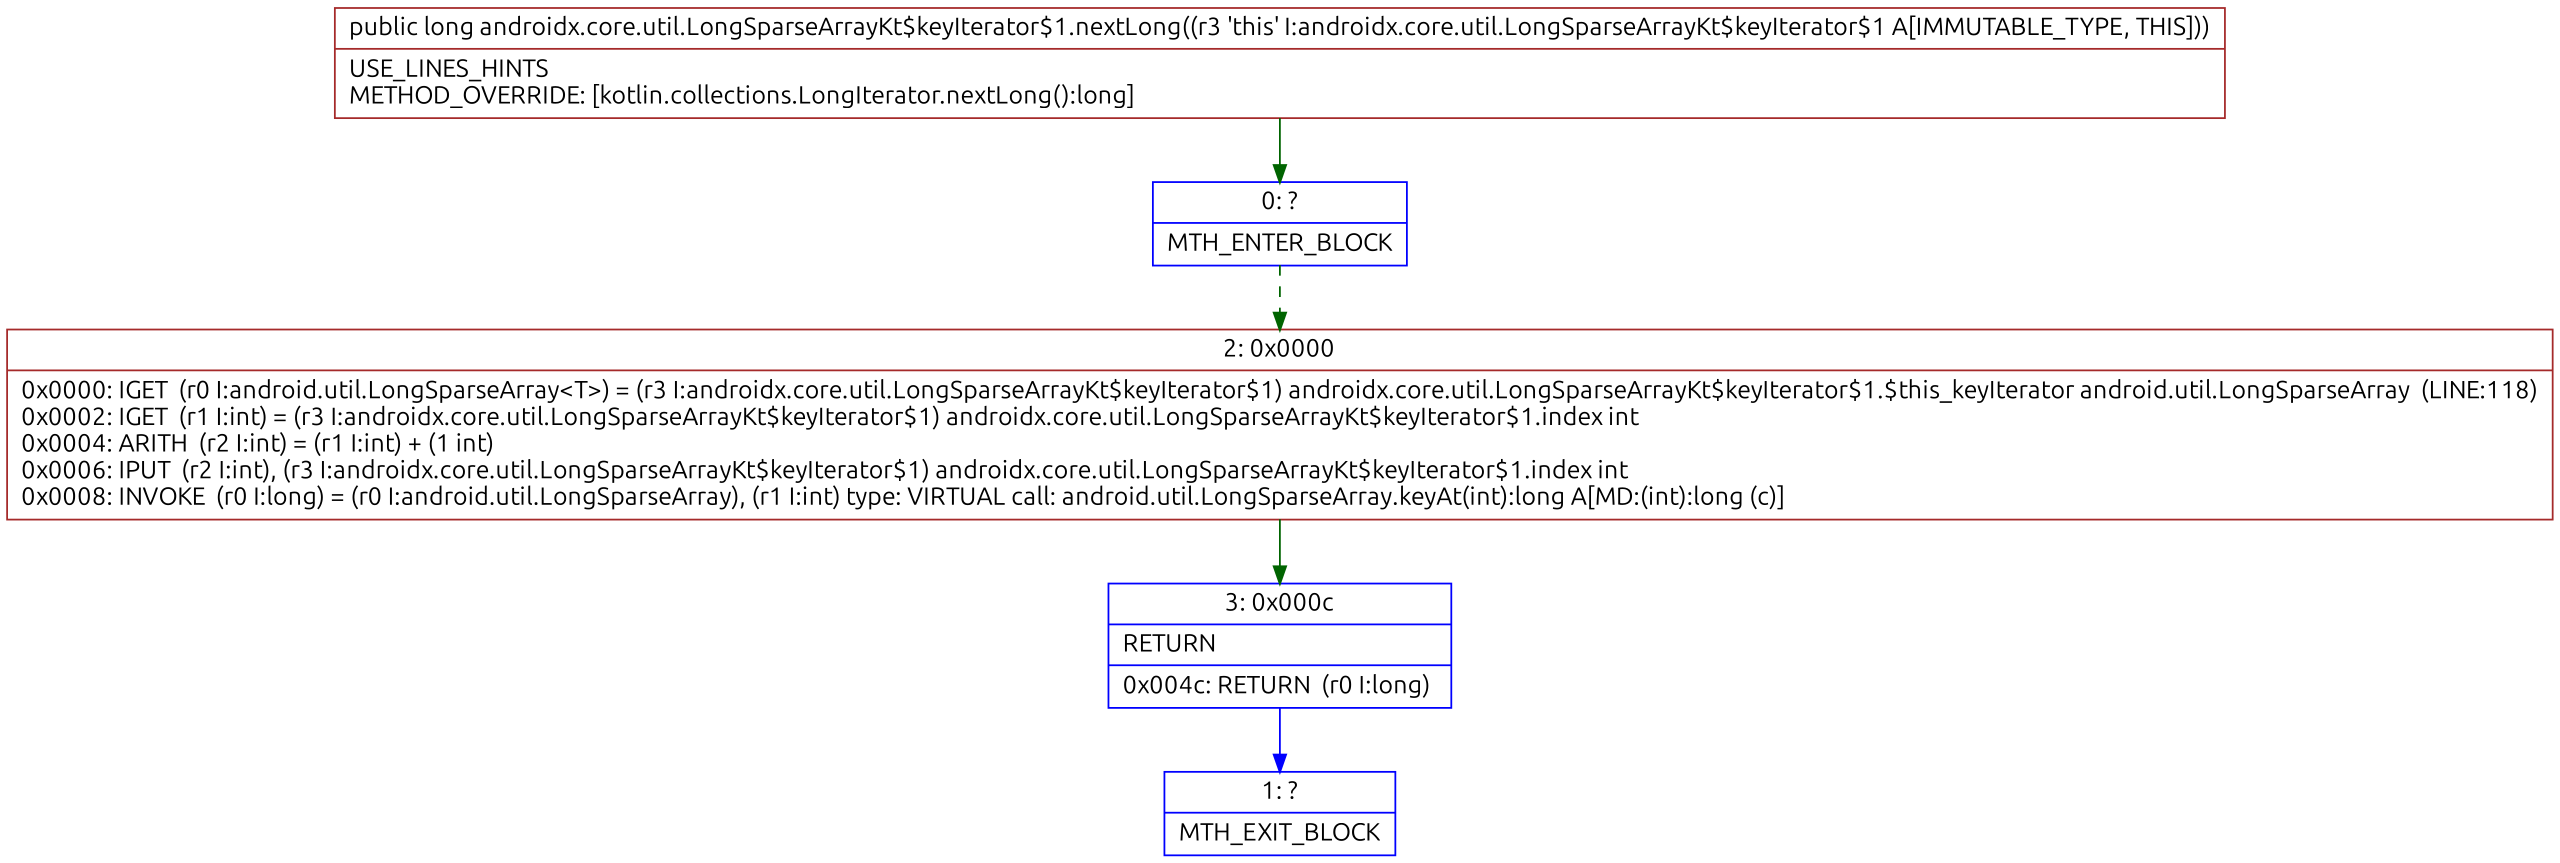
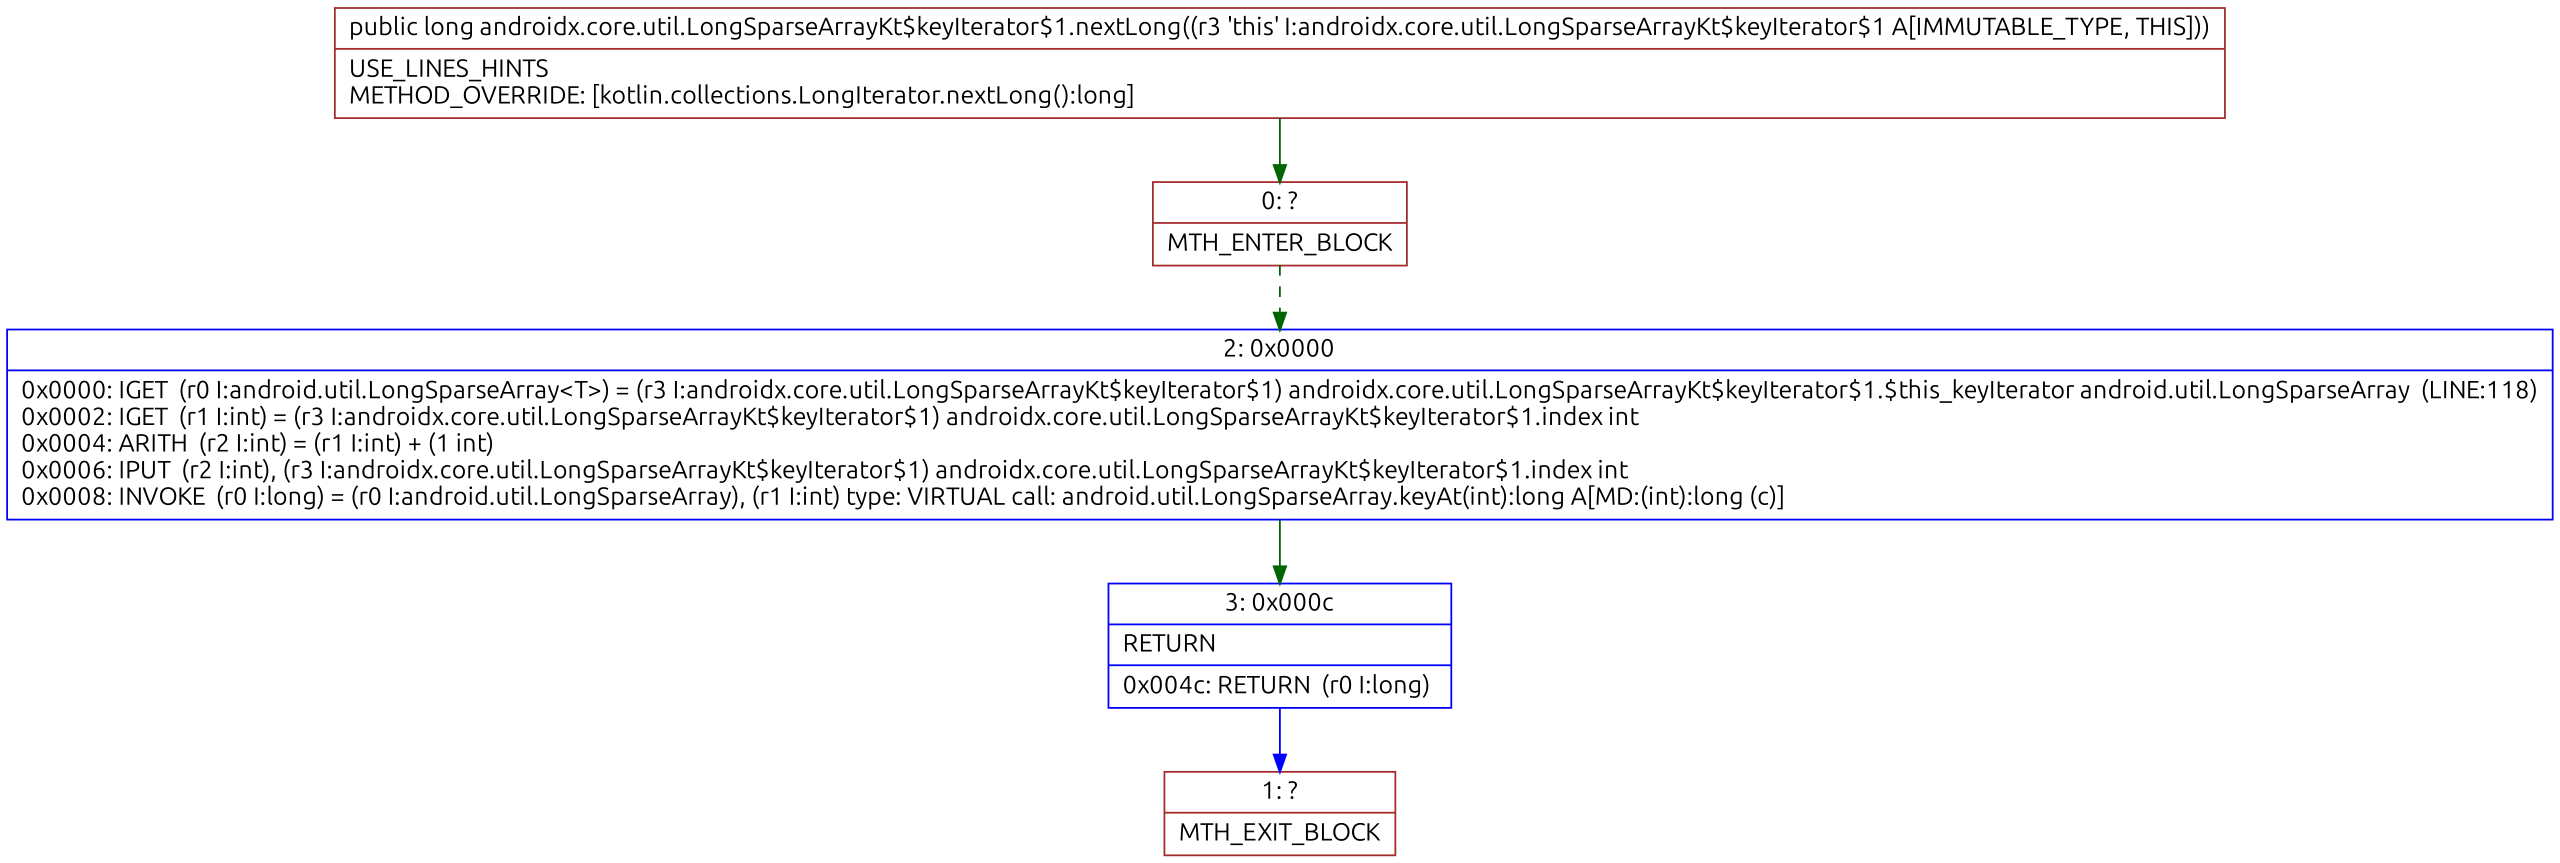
node "0: ?": color blue -> brown
node "2: 0x0000": color brown -> blue
node "1: ?": color blue -> brown
